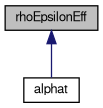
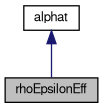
edge "alphat" -> "rhoEpsilonEff": reversed
